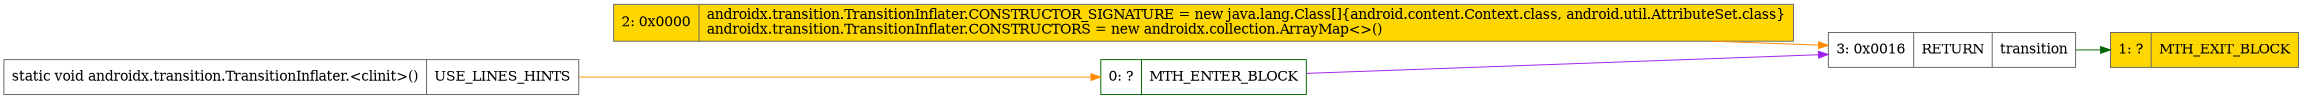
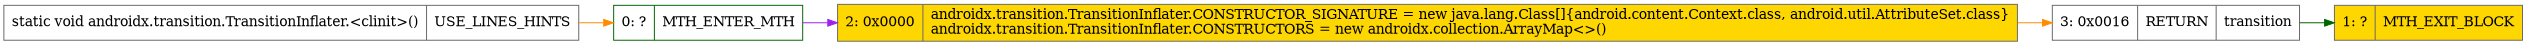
edge "0: ?" -> "3: 0x0016": now "0: ?" -> "2: 0x0000"
node "0: ?": text "MTH_ENTER_BLOCK" -> "MTH_ENTER_MTH"
